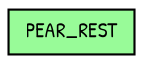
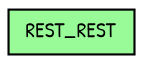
node "PEAR_REST": label "PEAR_REST" -> "REST_REST"
